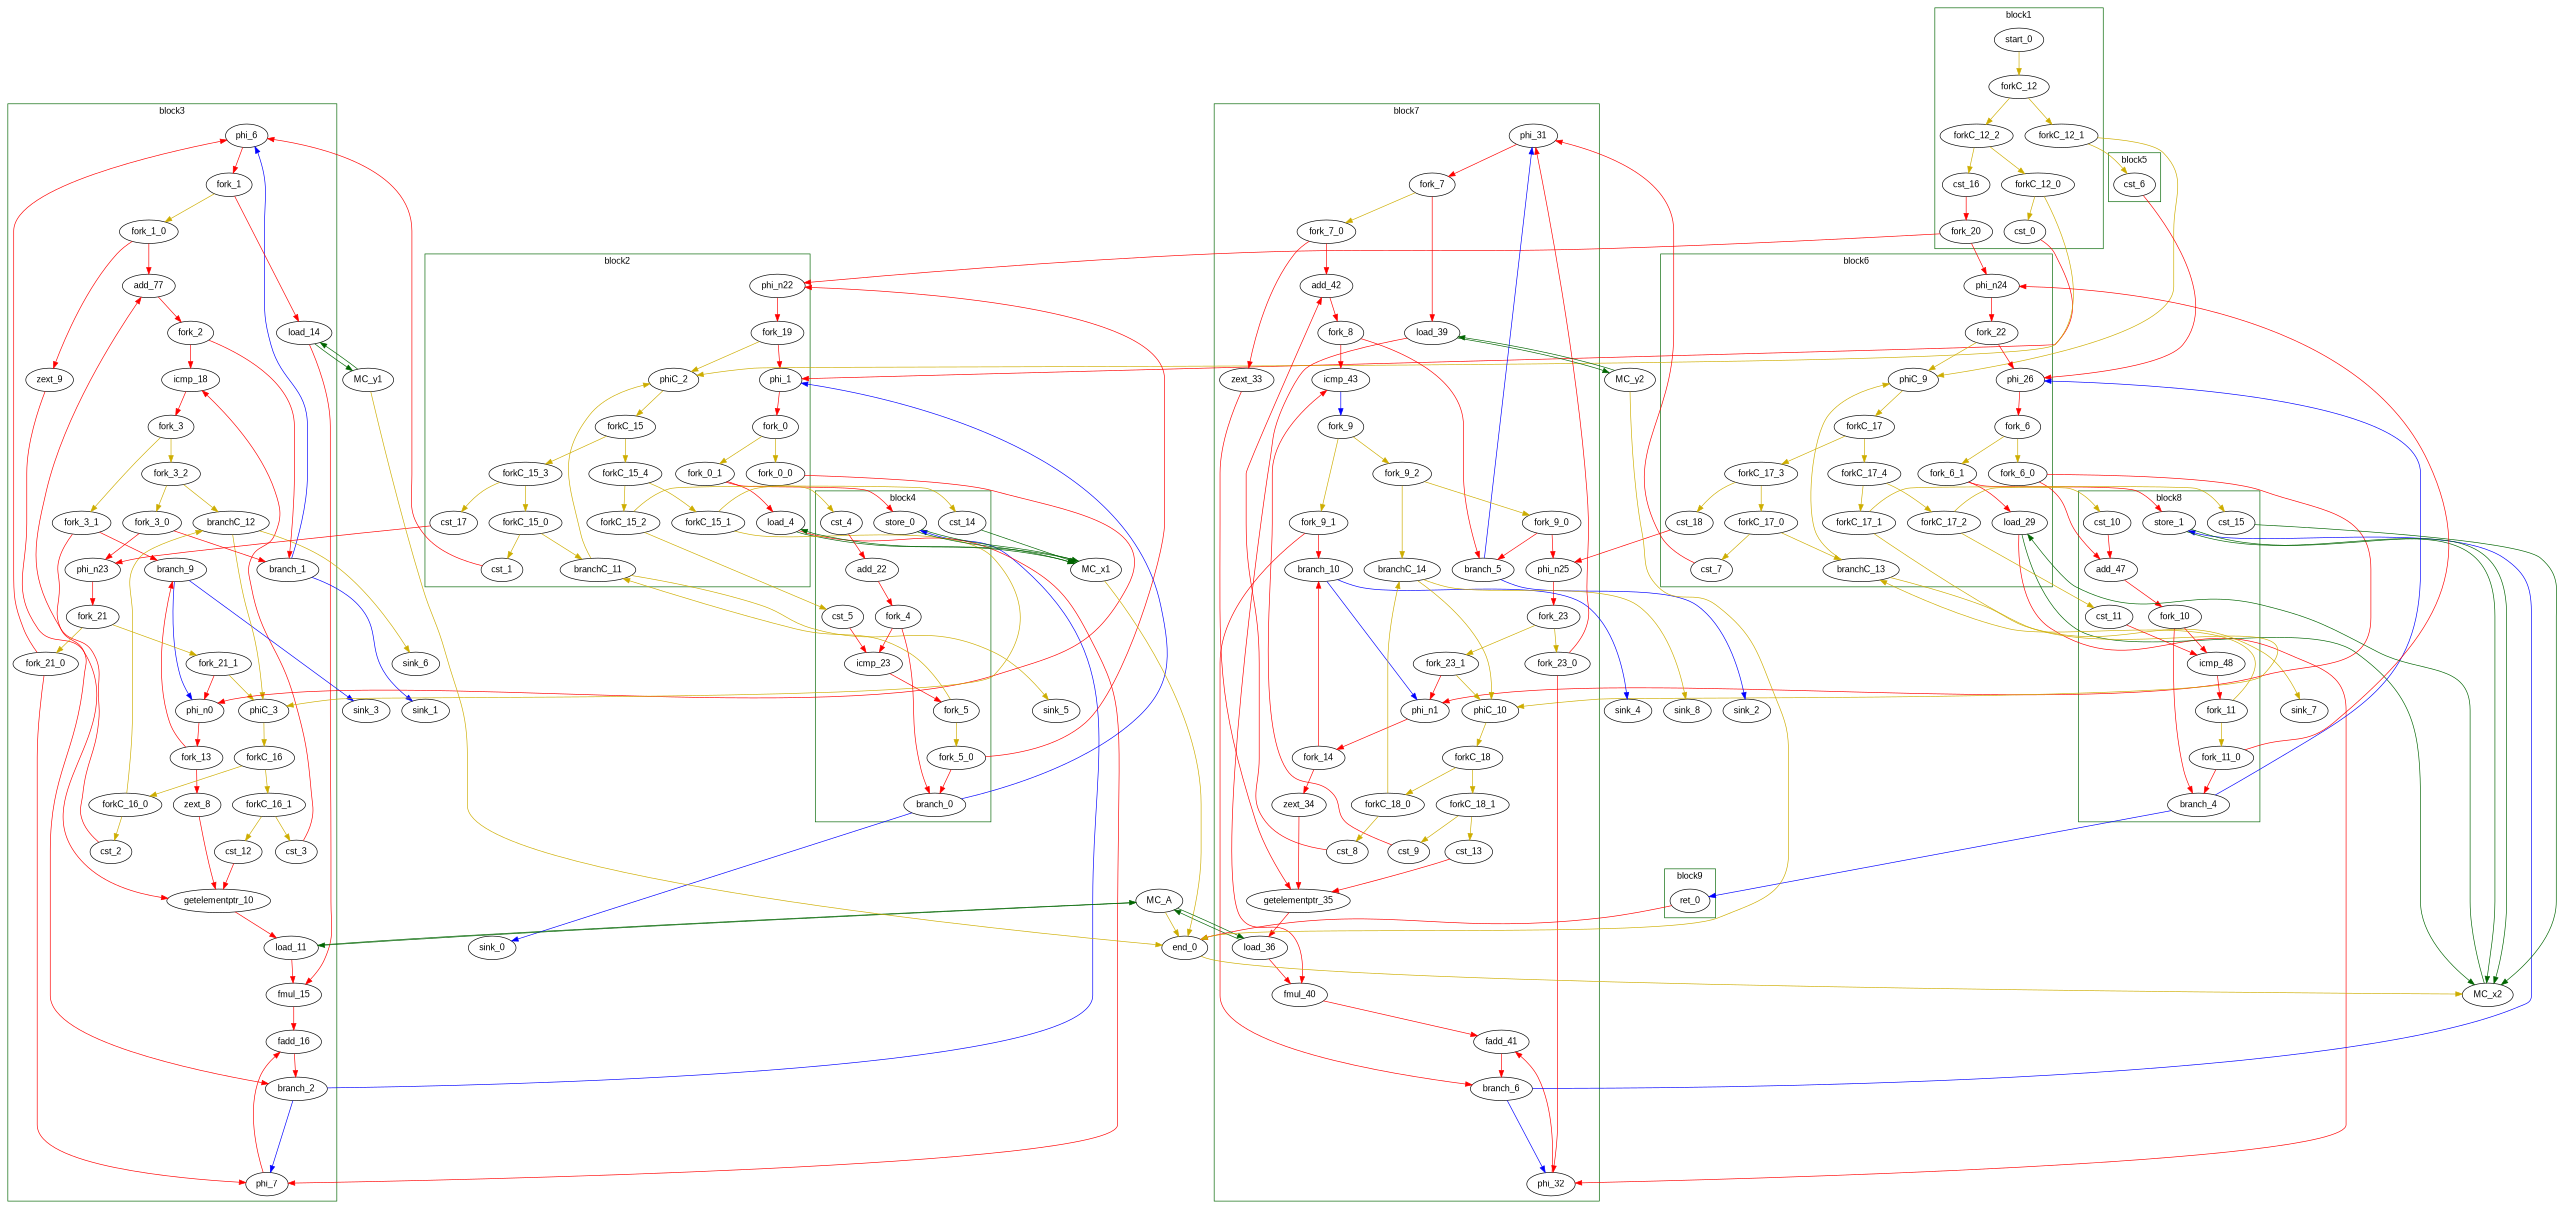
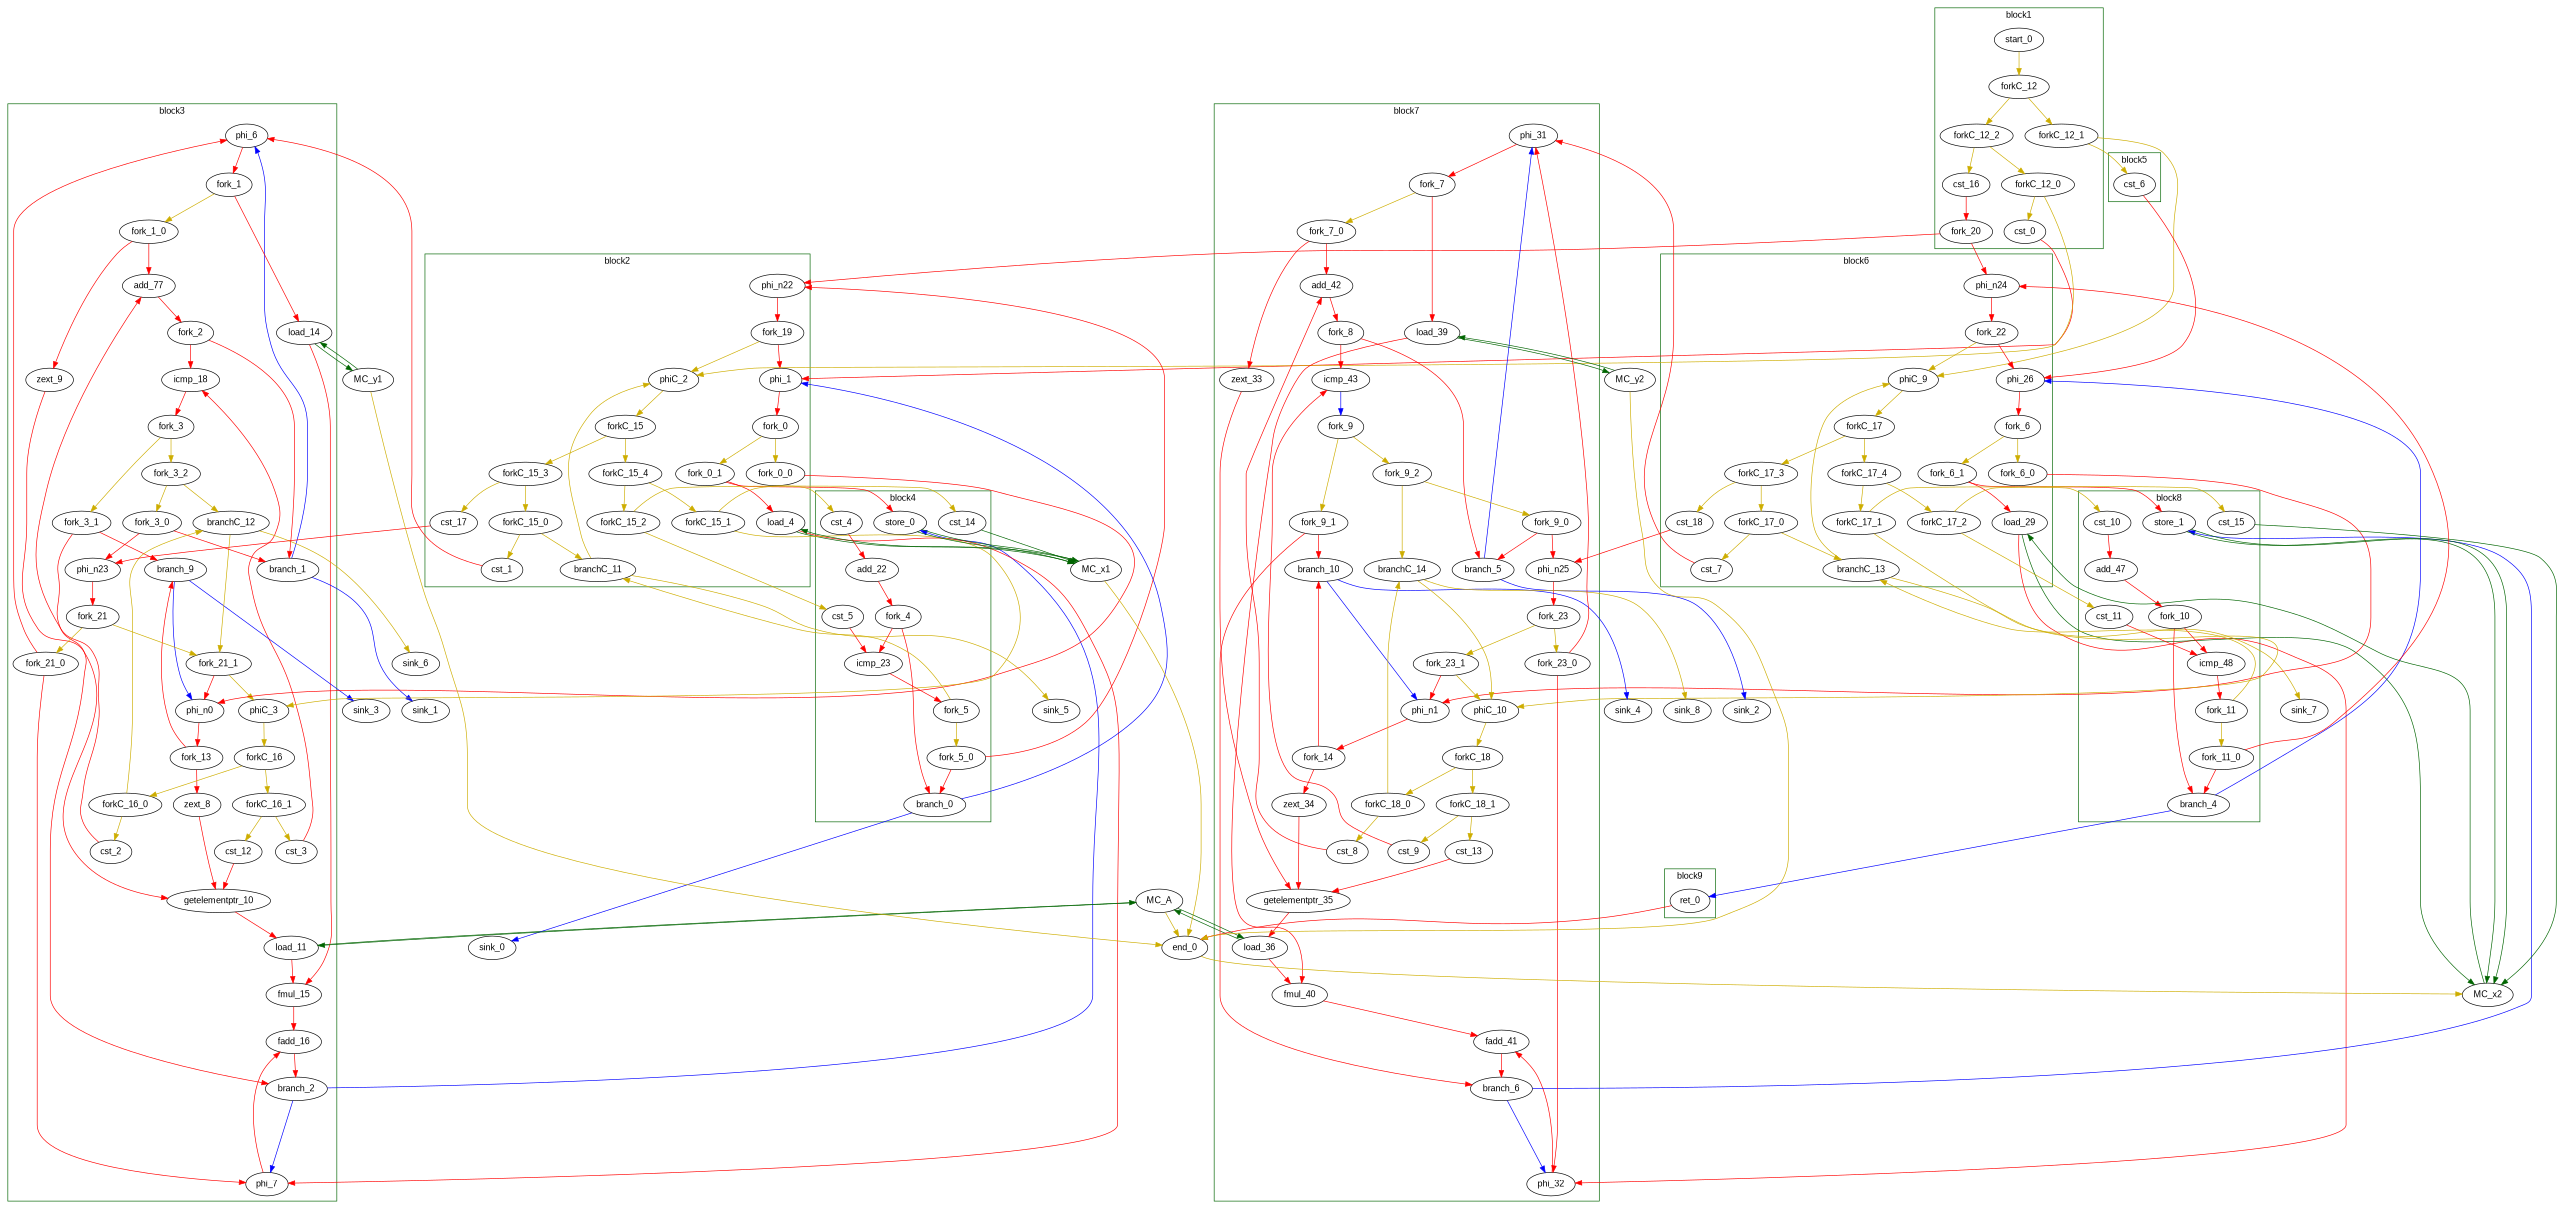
edge "fork_6_0" -> "add_47": removed
edge "branchC_12" -> "phiC_3": now "branchC_12" -> "fork_21_1"
